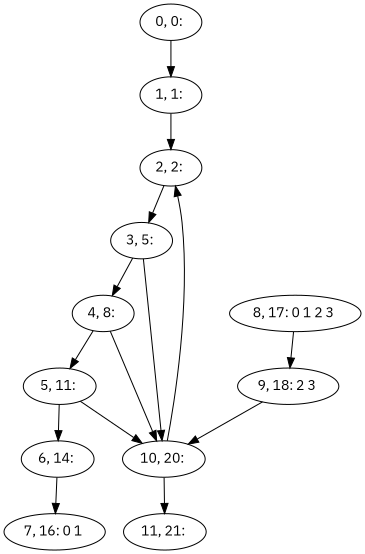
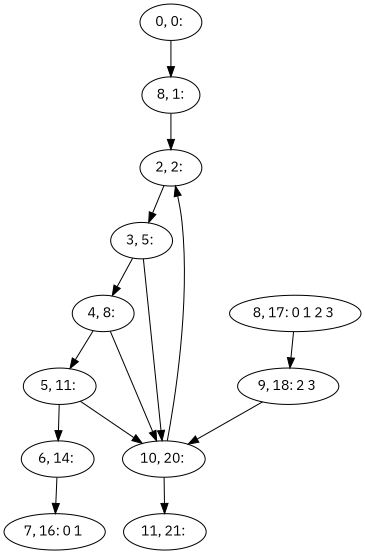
node "1, 1:": label "1, 1:" -> "8, 1:"
